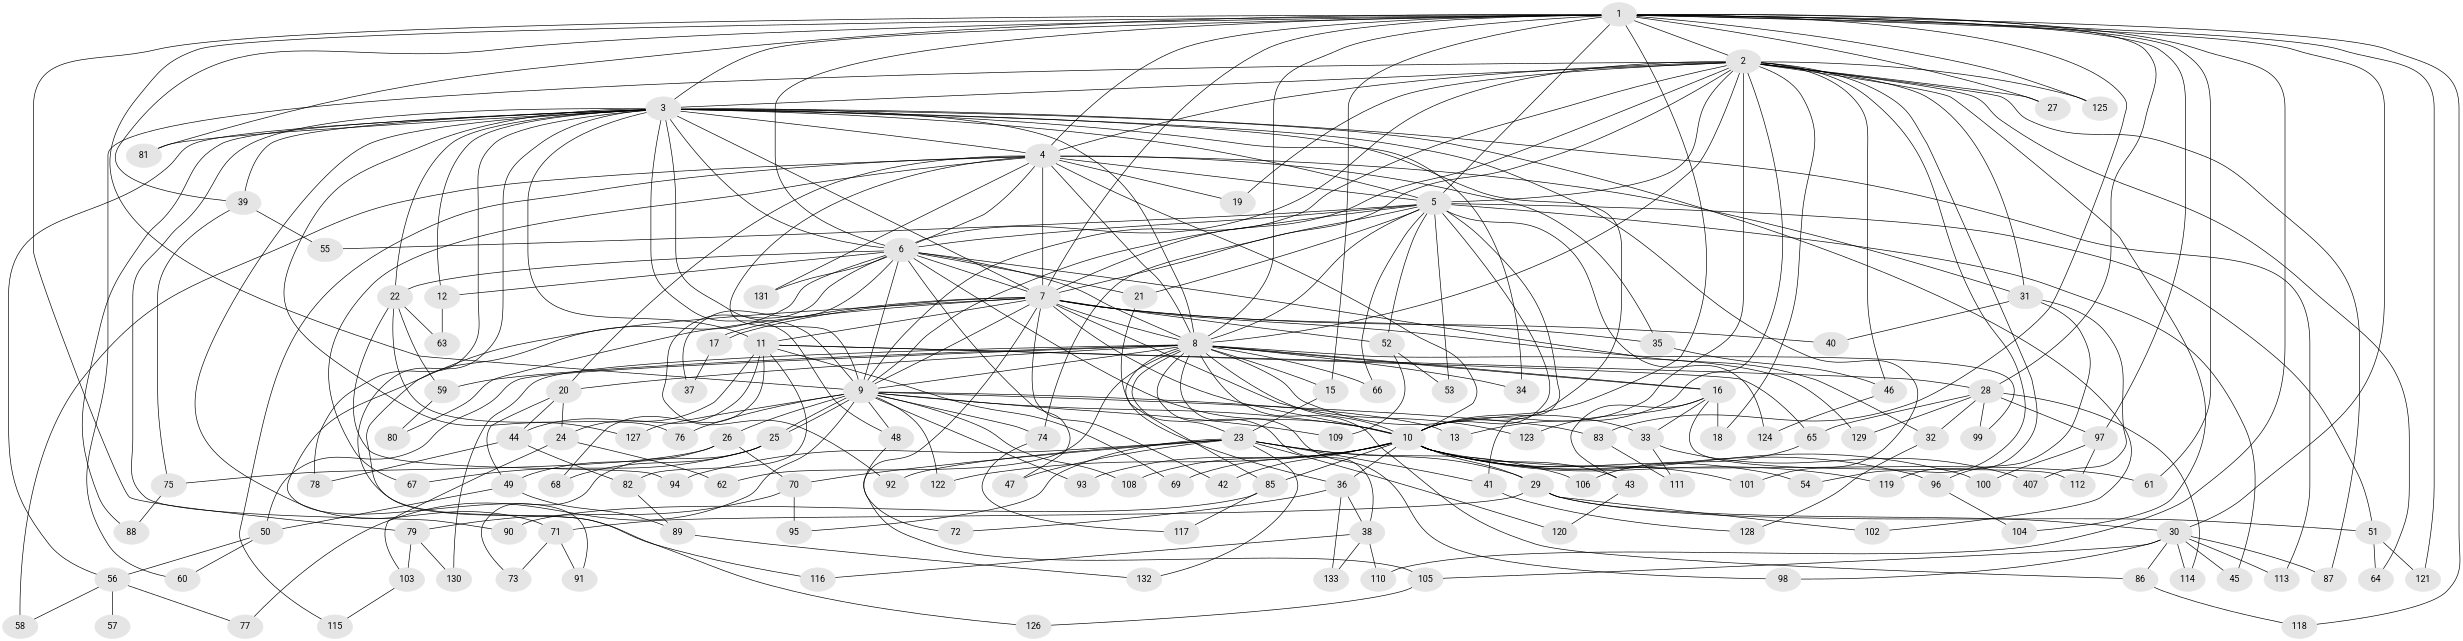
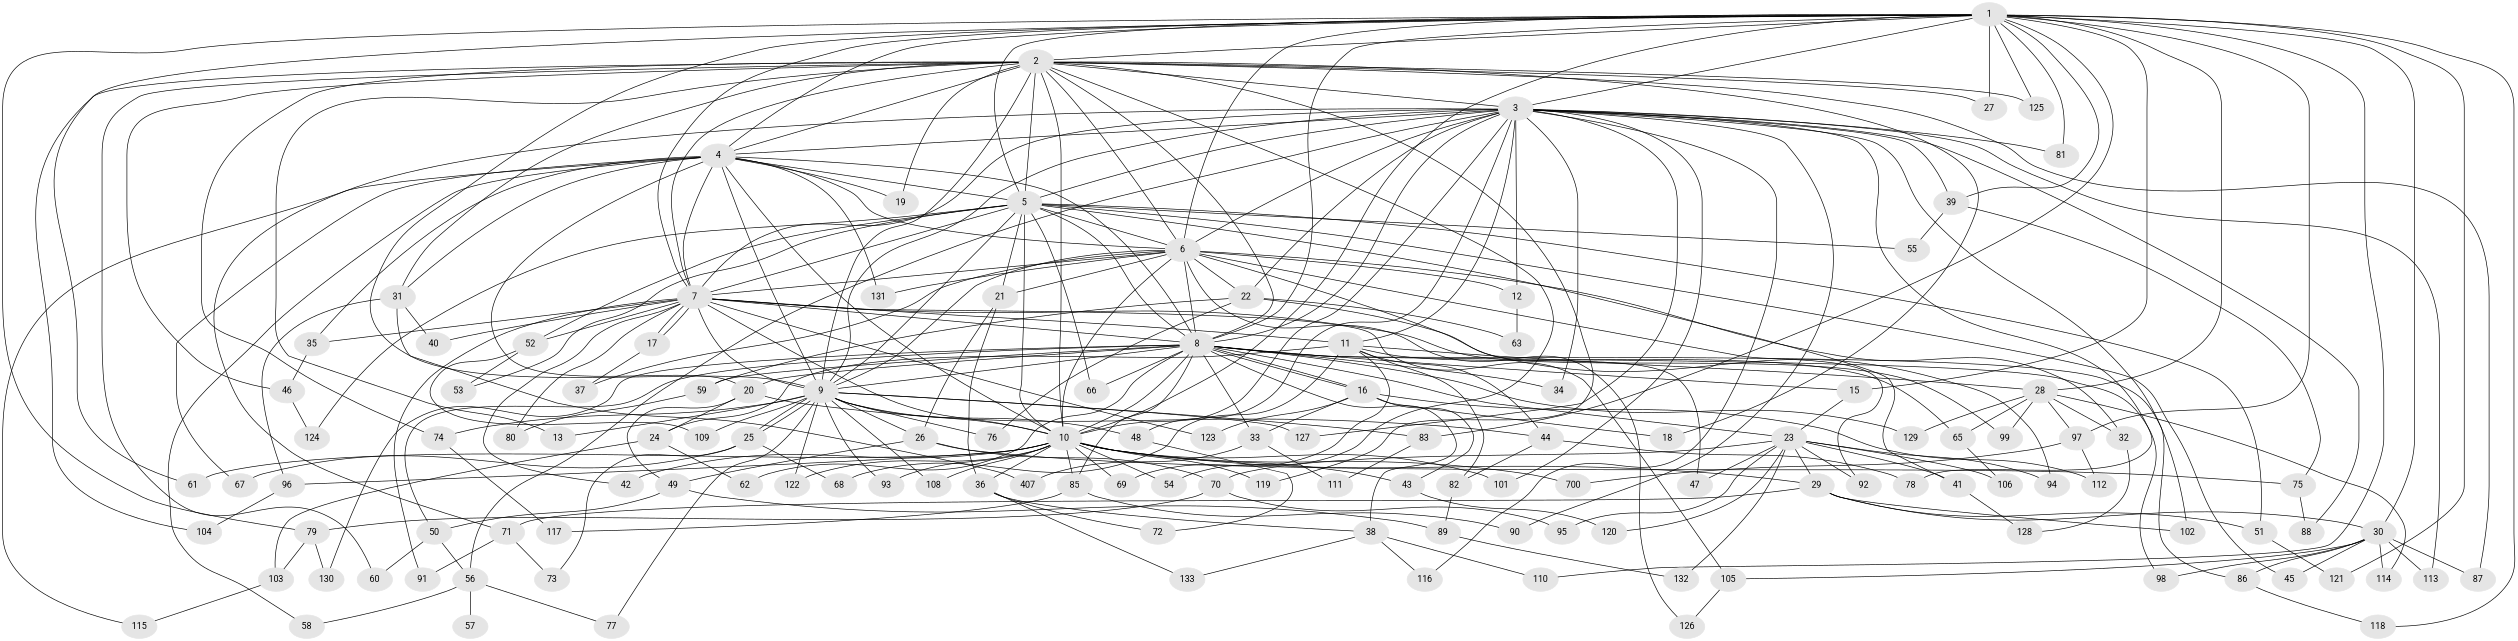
edge "21" -- "26": added
node "100": label "100" -> "700"
node "64": removed
